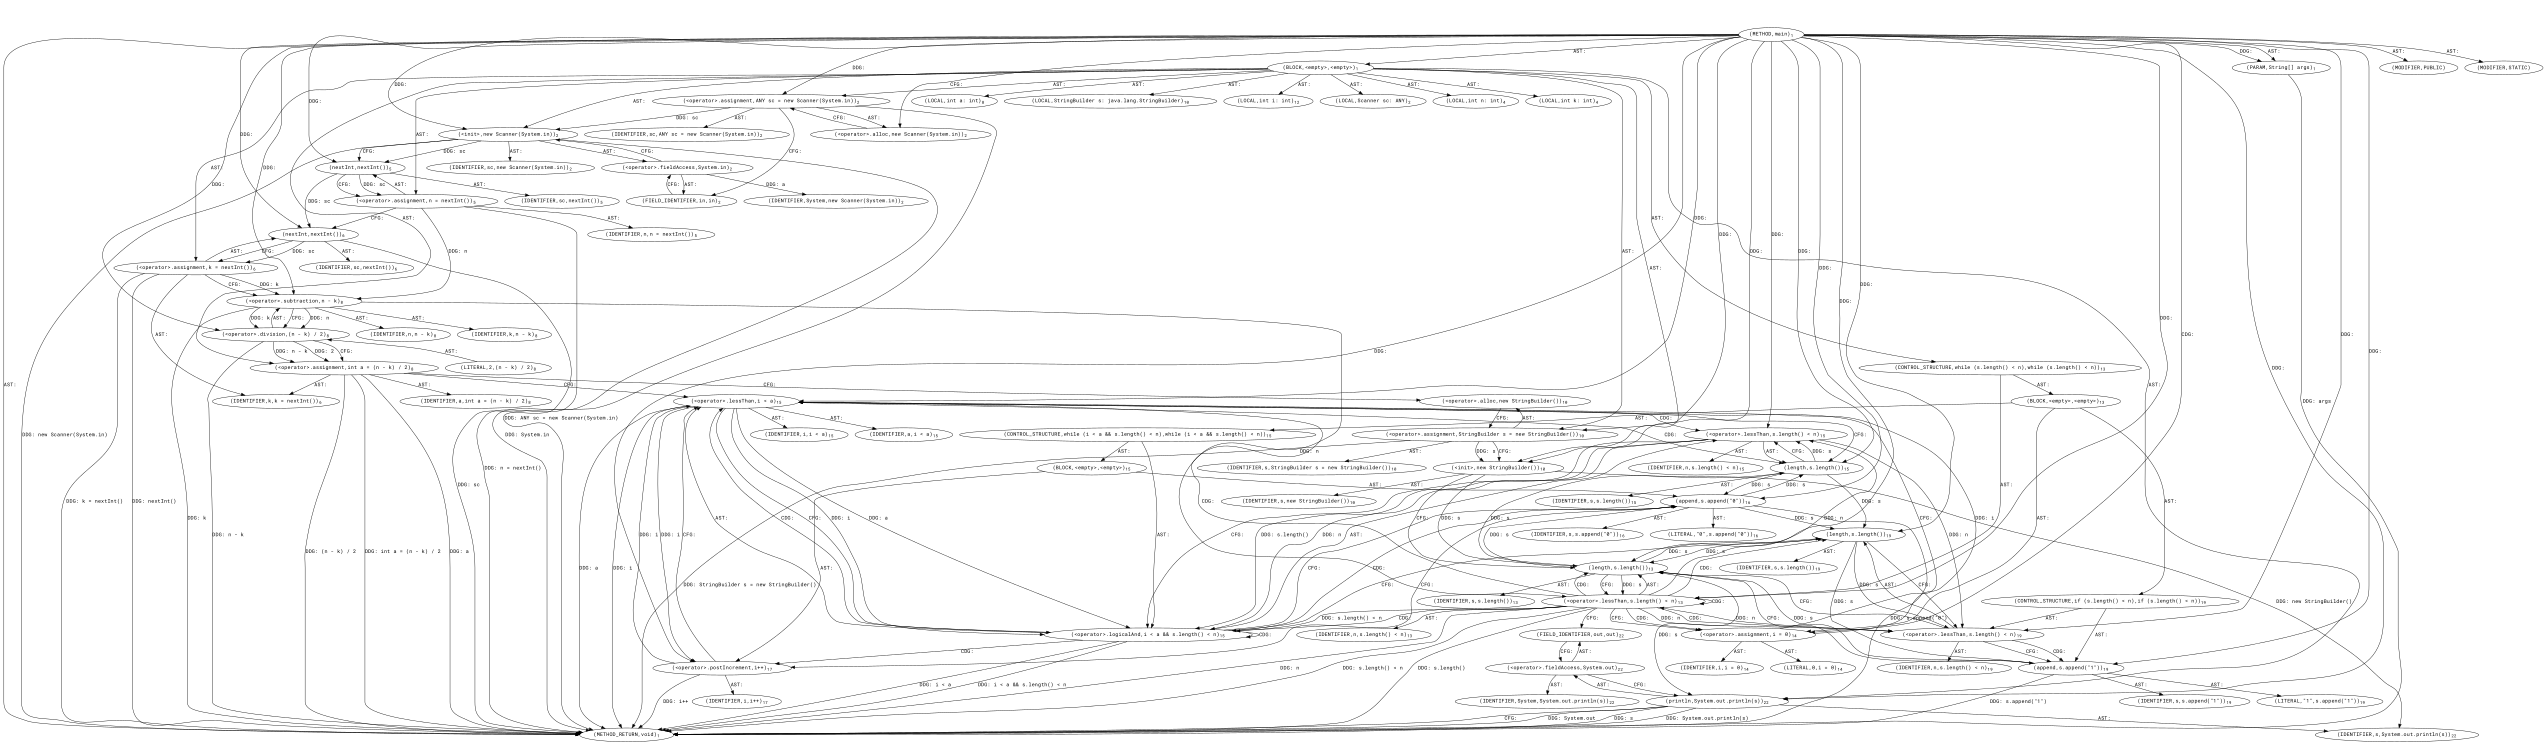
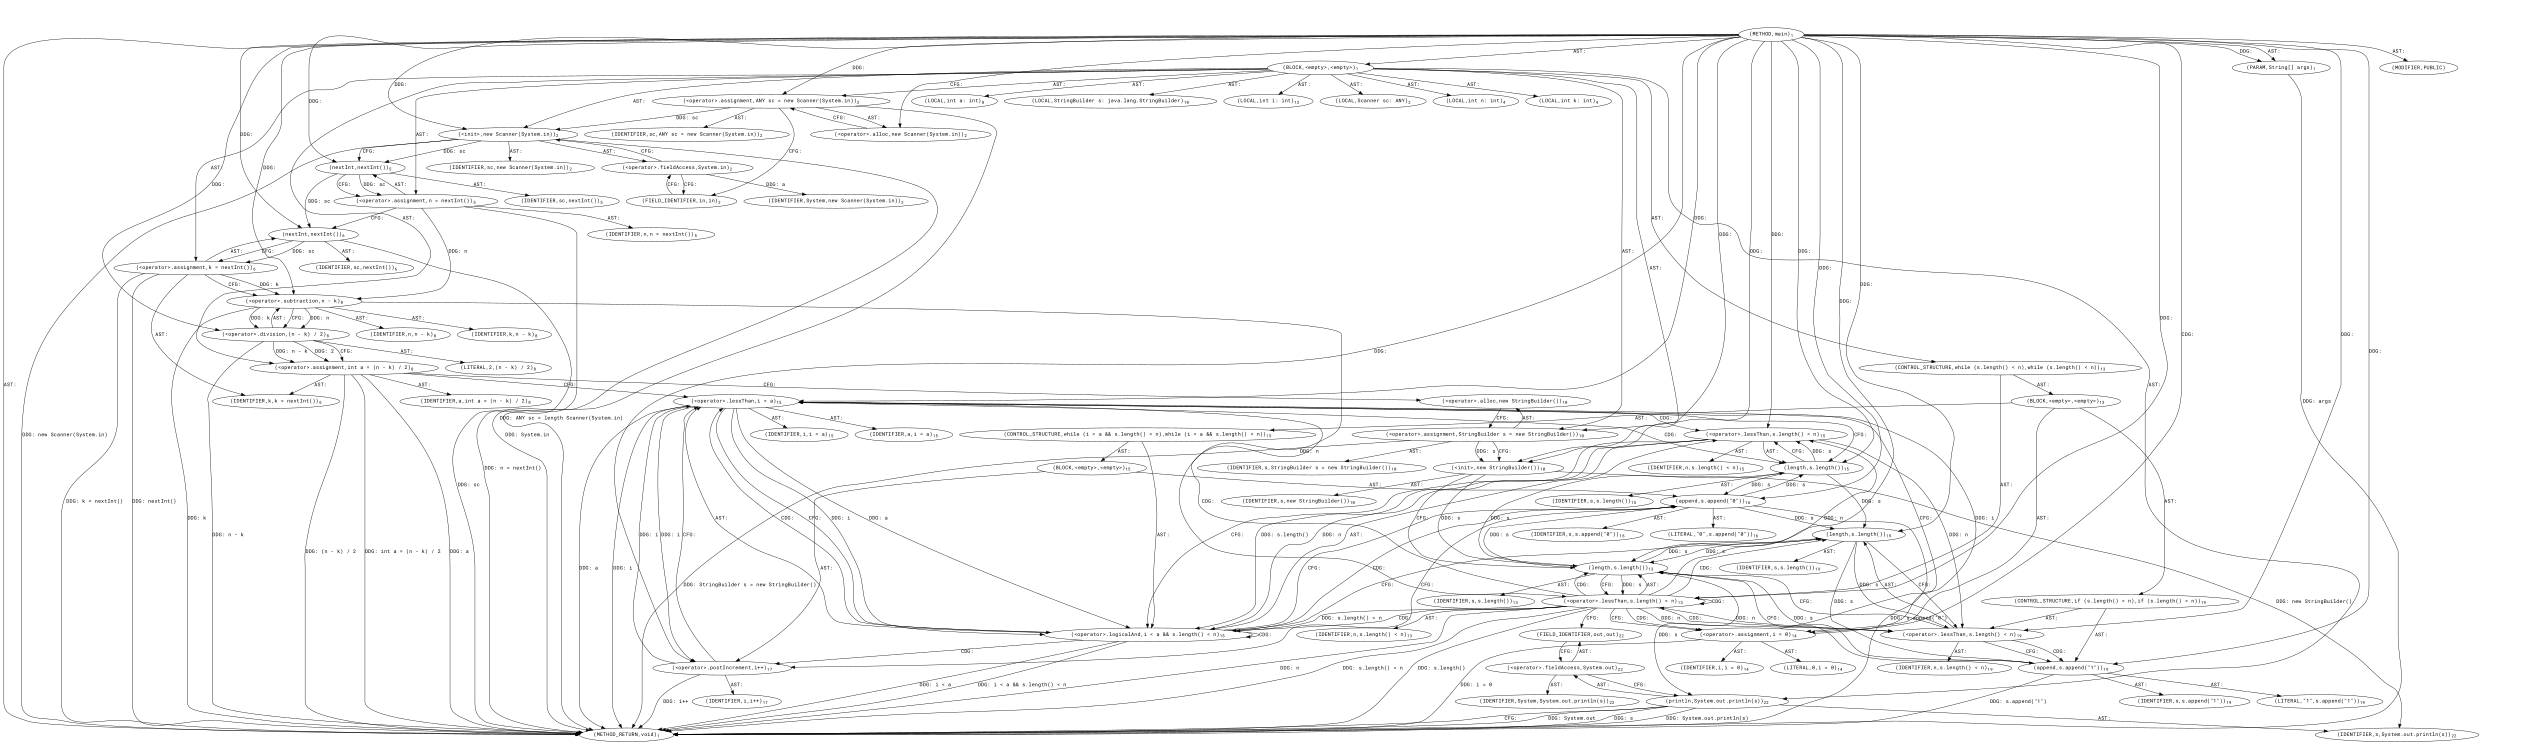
node "(MODIFIER,STATIC)": removed
edge "(<operator>.fieldAccess,System.in)" -> "(FIELD_IDENTIFIER,in,in)": label "AST: " -> "CFG: "
edge "(LITERAL,2,(n - k) / 2)" -> "(<operator>.division,(n - k) / 2)": reversed
edge "(<operator>.assignment,ANY sc = new Scanner(System.in))" -> "(METHOD_RETURN,void)": label "DDG: ANY sc = new Scanner(System.in)" -> "DDG: ANY sc = length Scanner(System.in)"
edge "(METHOD,main)" -> "(println,System.out.println(s))": removed, label "DDG:"
edge "(<operator>.assignment,i = 0)" -> "(METHOD_RETURN,void)": added, label "DDG: i = 0"
